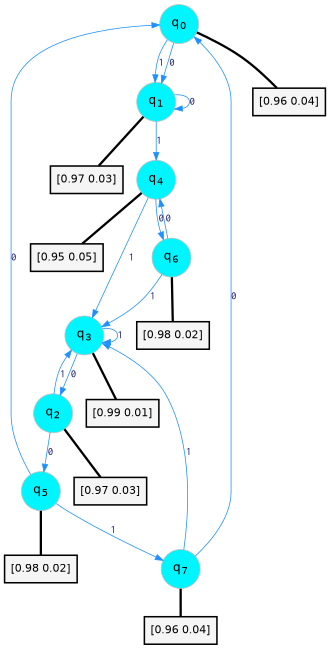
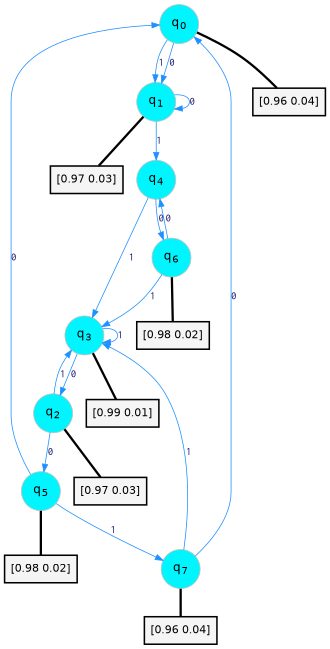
node "[0.95 0.05]": removed
